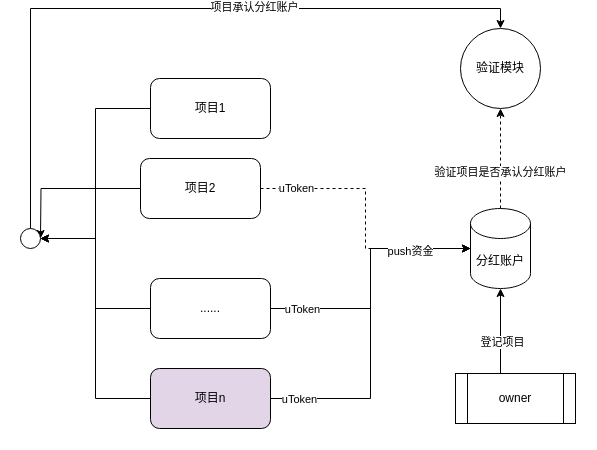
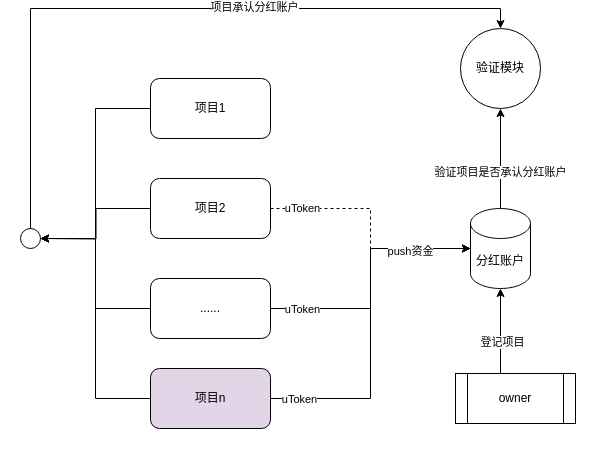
edge "分红账户" -> "验证模块": style dashed -> solid
node "项目2": moved (201, 189) -> (211, 209)
